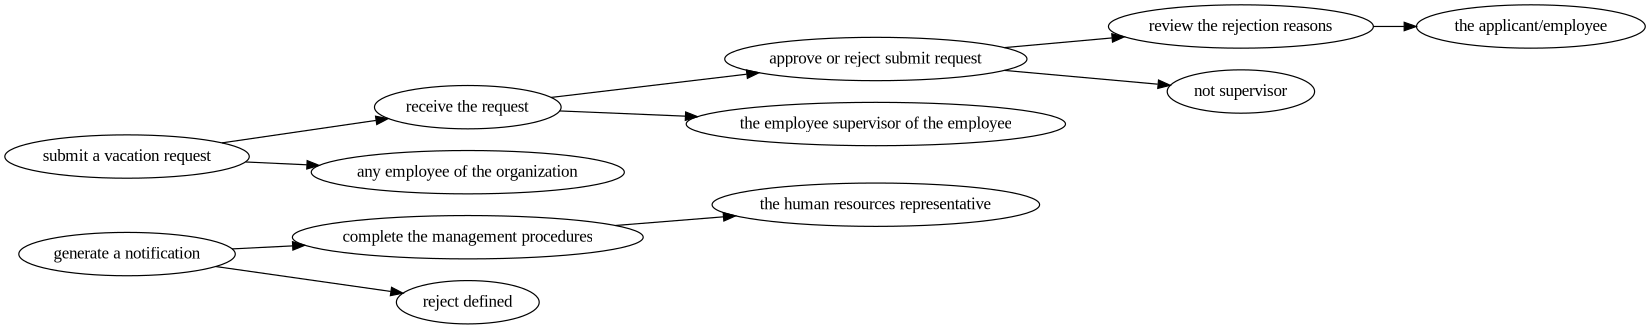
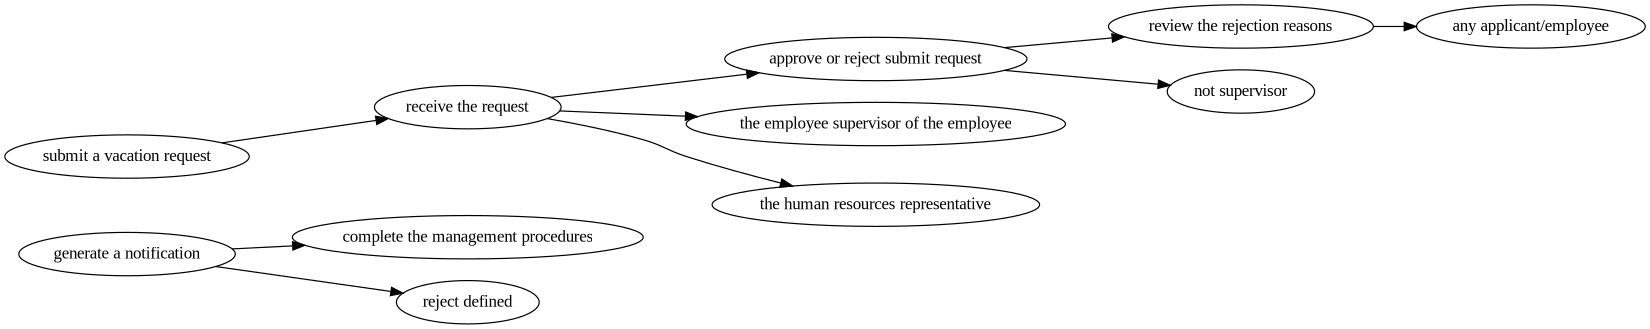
node "the applicant/employee": label "the applicant/employee" -> "any applicant/employee"
node "any employee of the organization": removed
edge "complete the management procedures" -> "the human resources representative": now "receive the request" -> "the human resources representative"
